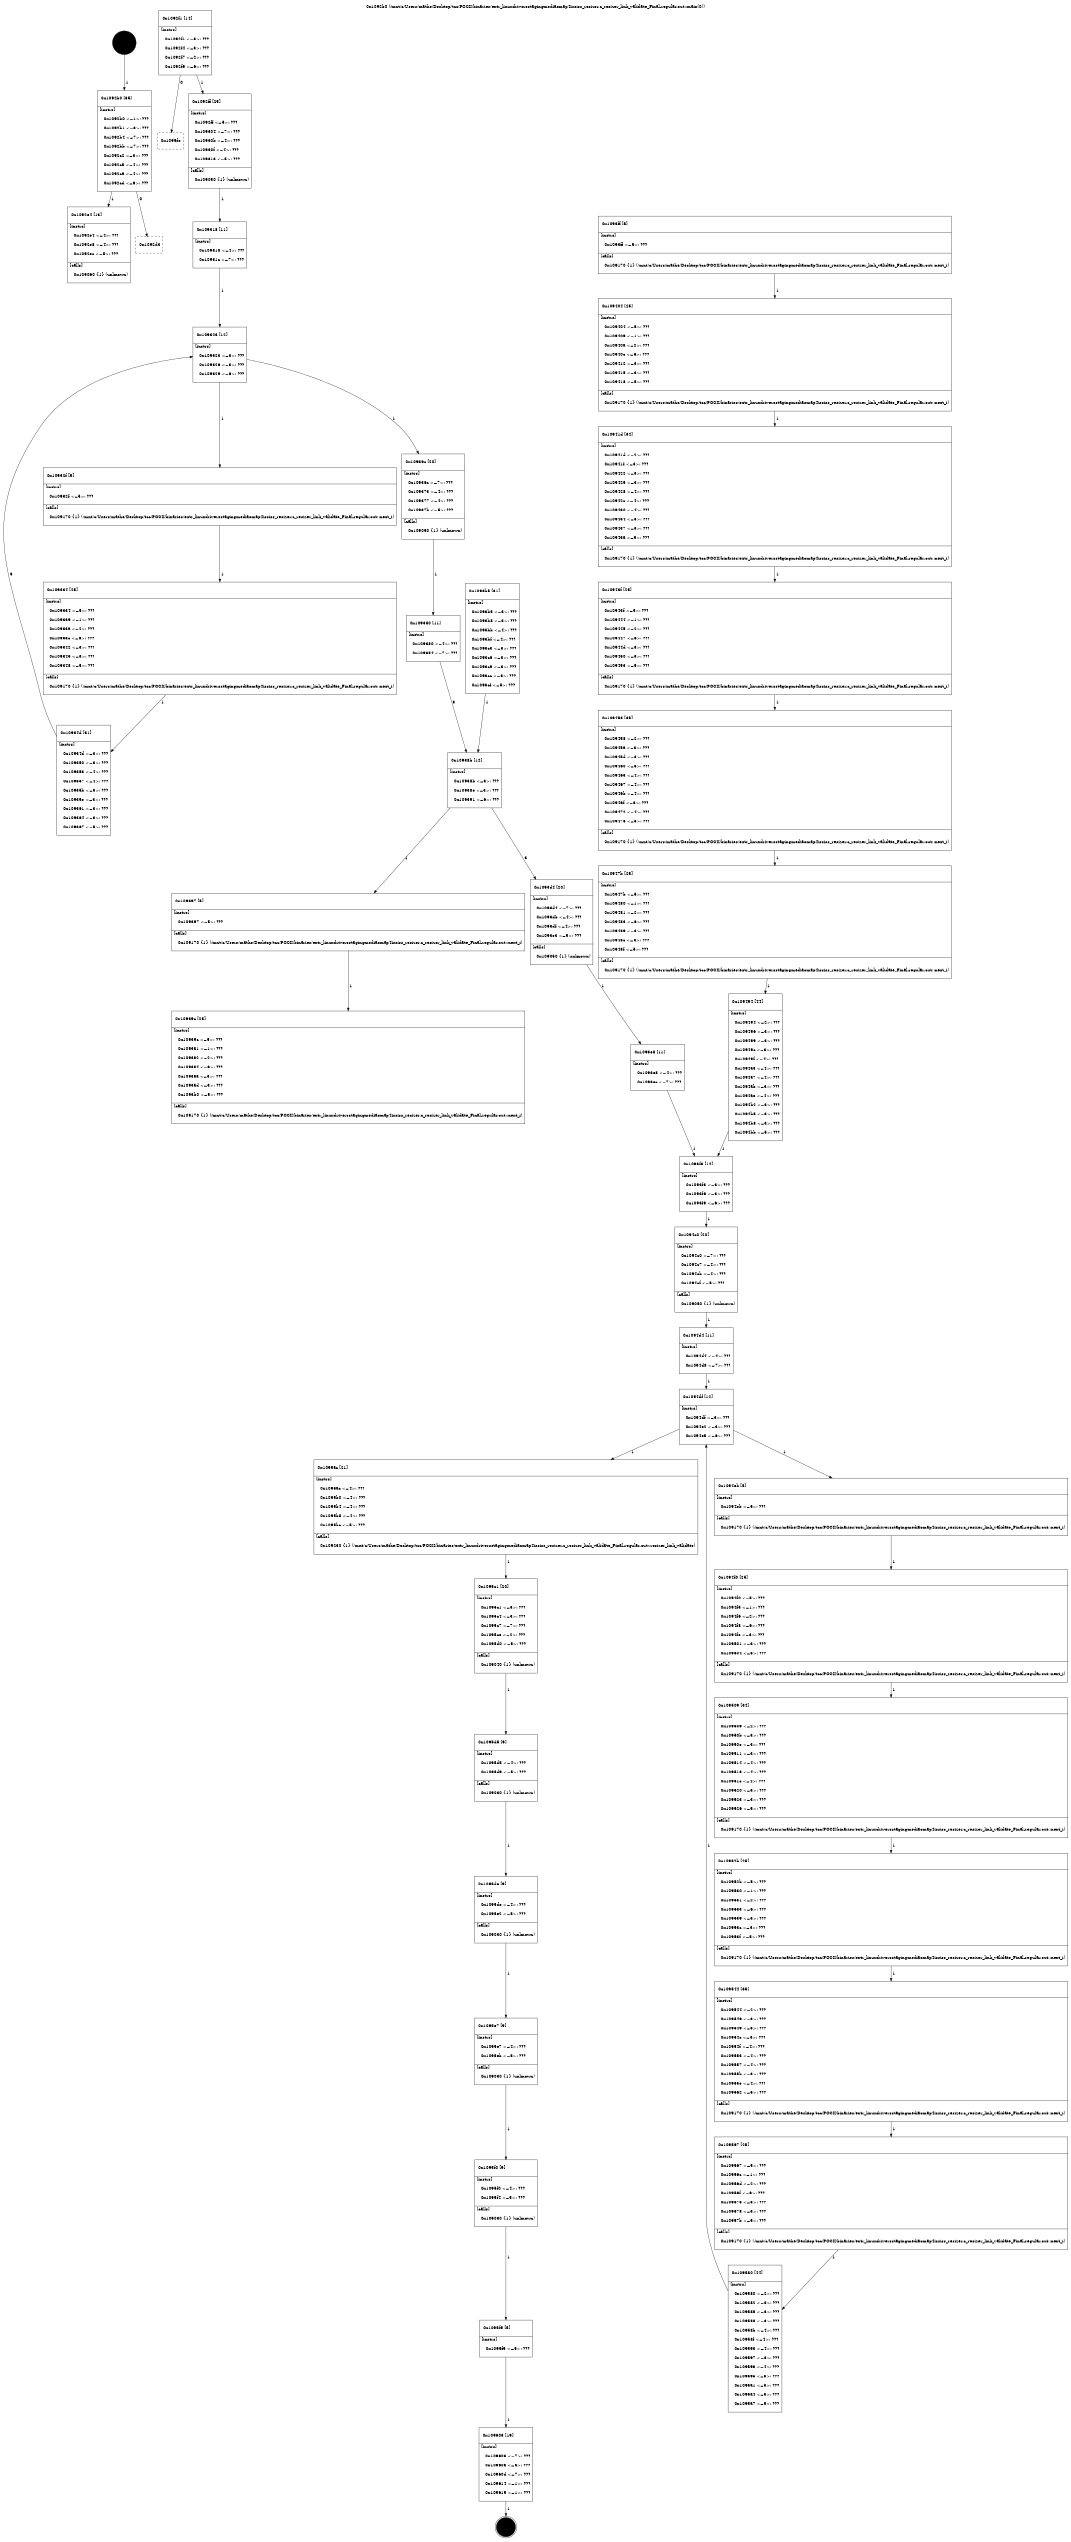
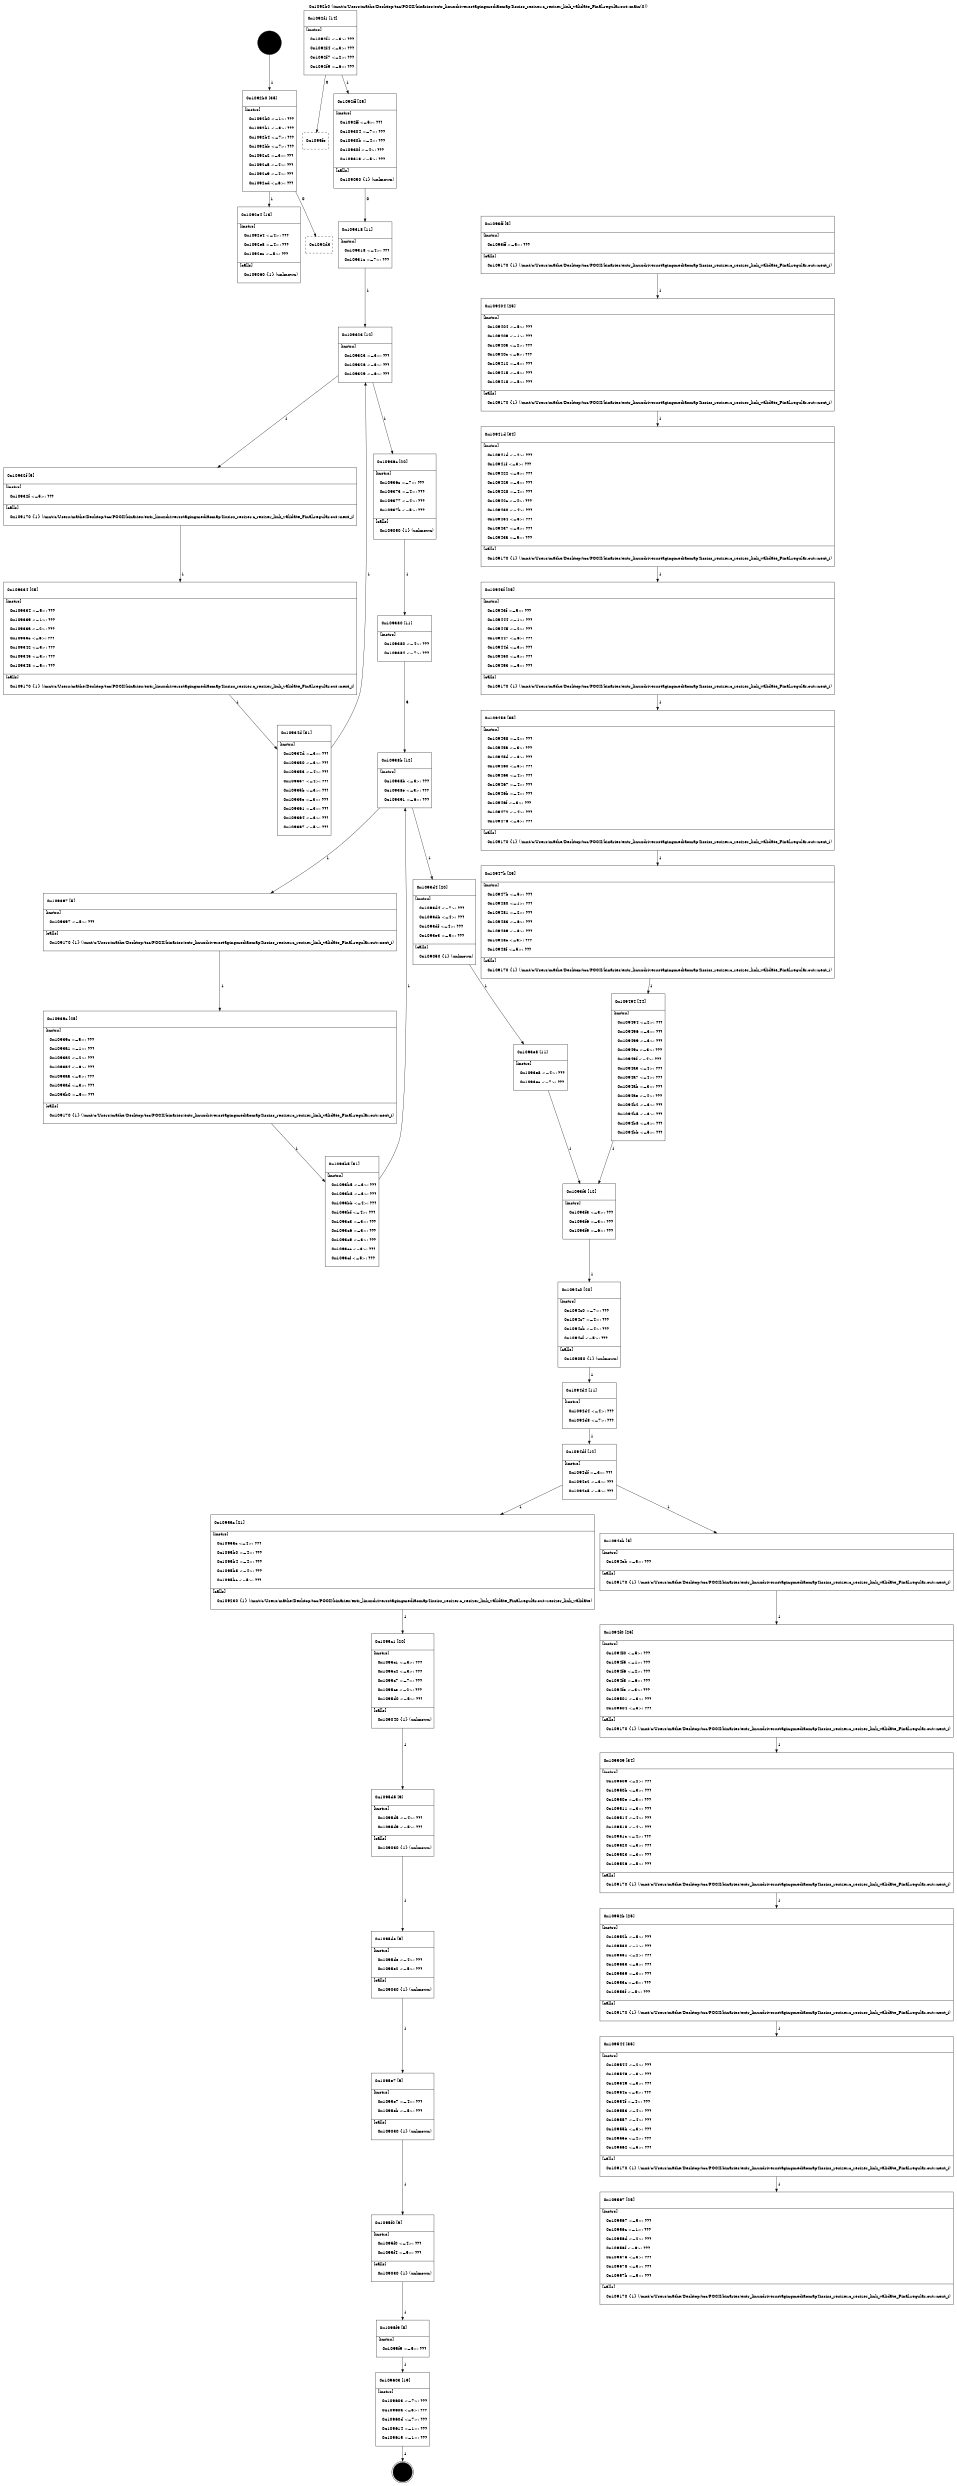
edge "0x1092ff [25]" -> "0x109318 [11]": label " 1" -> " 0"
edge "0x10934d [31]" -> "0x109323 [12]": label " 3" -> " 1"
edge "0x10938b [12]" -> "0x1093d4 [20]": label " 3" -> " 1"
edge "0x10939c [25]" -> "0x1093b5 [31]": added, label "1"
node "0x109580 [44]": removed
